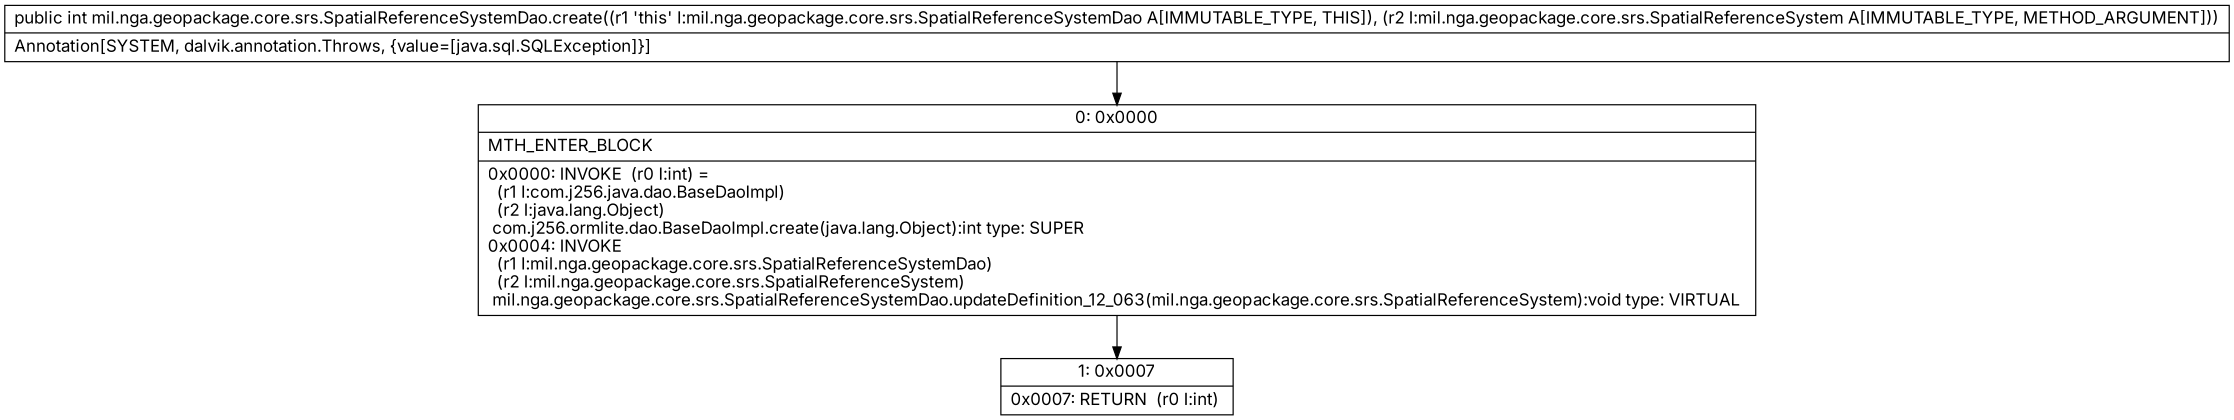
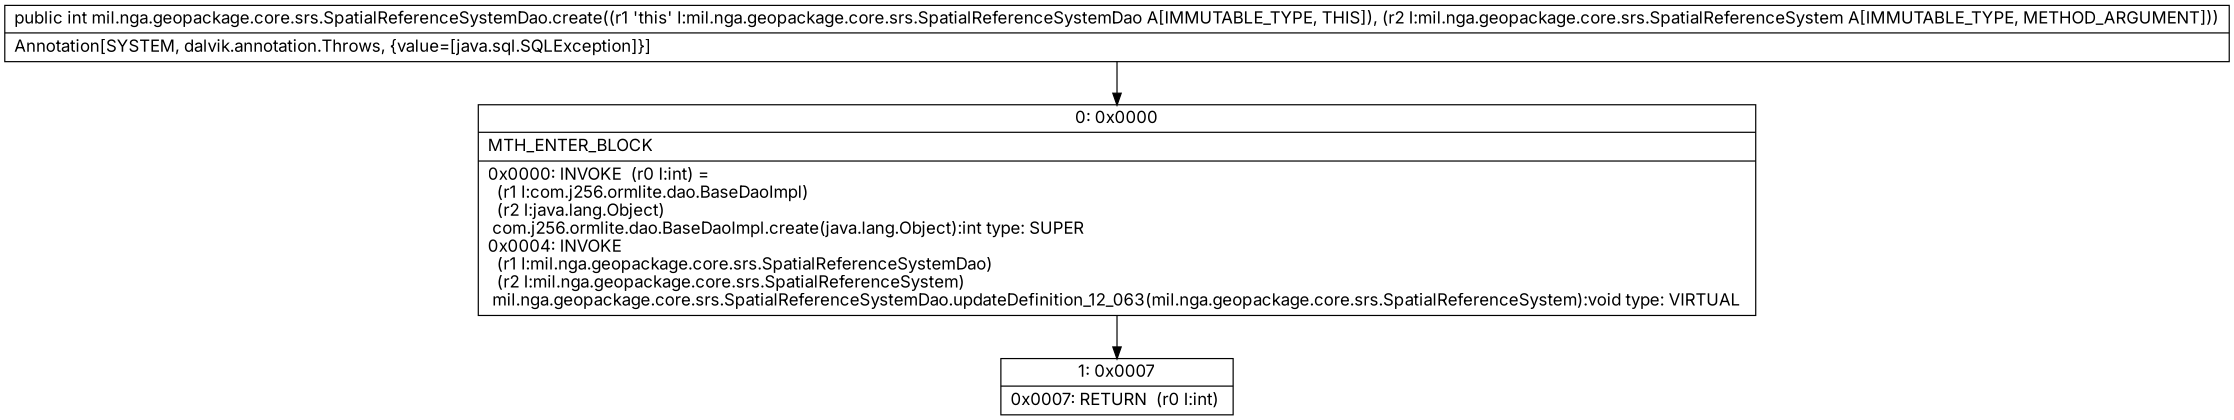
node "0: 0x0000": text "(r1 I:com.j256.java.dao.BaseDaoImpl)" -> "(r1 I:com.j256.ormlite.dao.BaseDaoImpl)"
